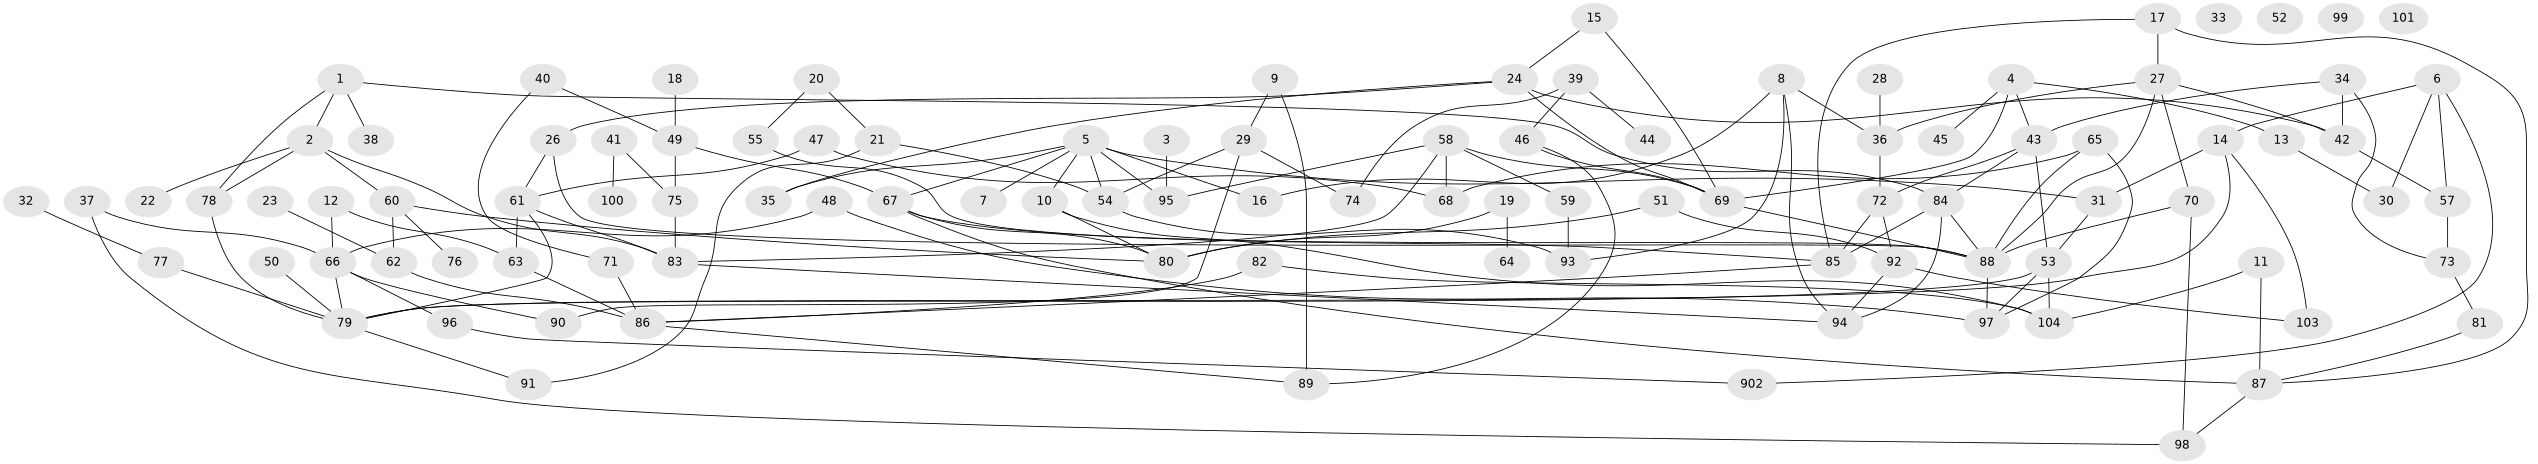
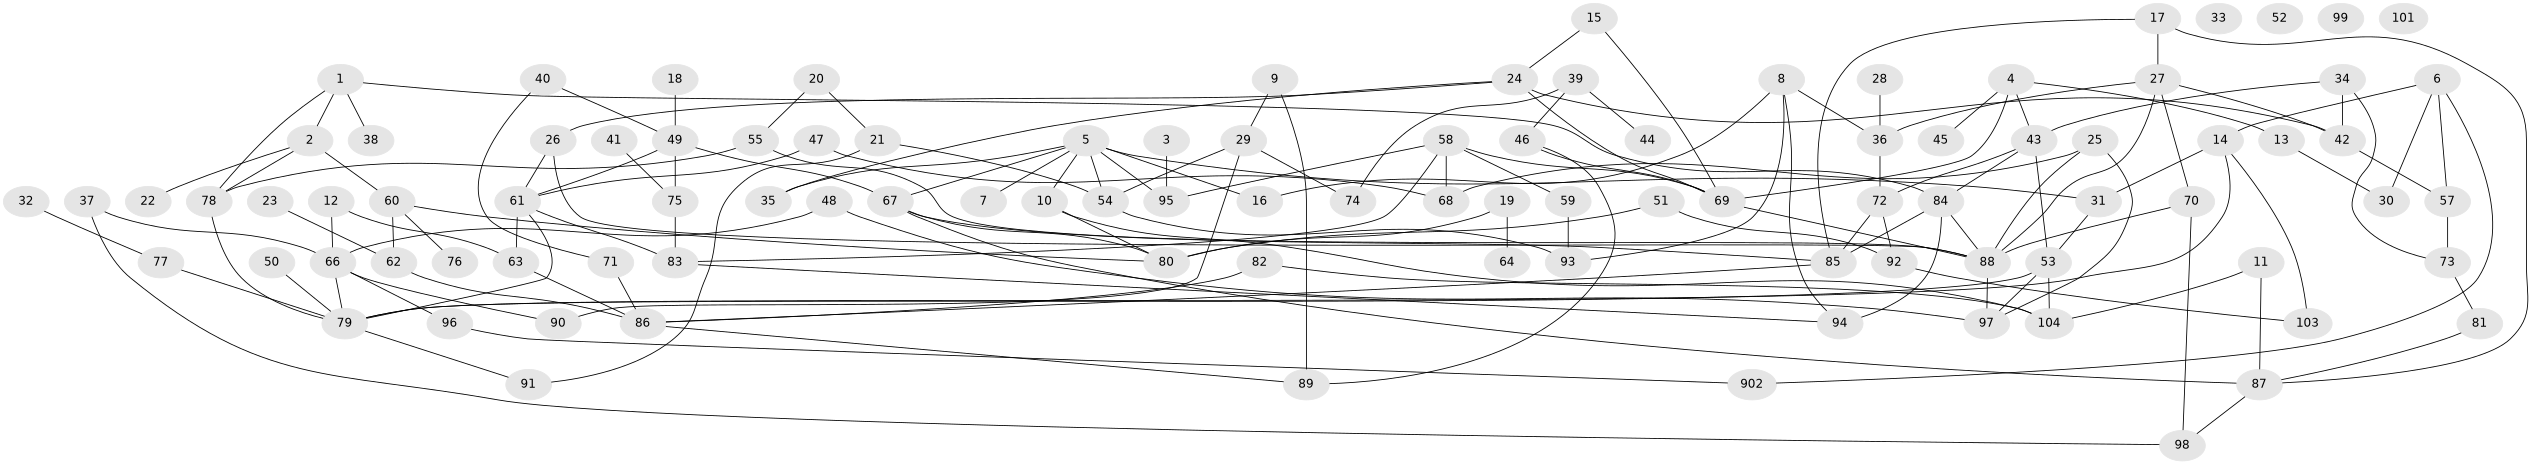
node "65": label "65" -> "25"
edge "55" -- "78": added
edge "49" -- "61": added
node "100": removed
edge "2" -- "83": removed
edge "92" -- "94": removed
